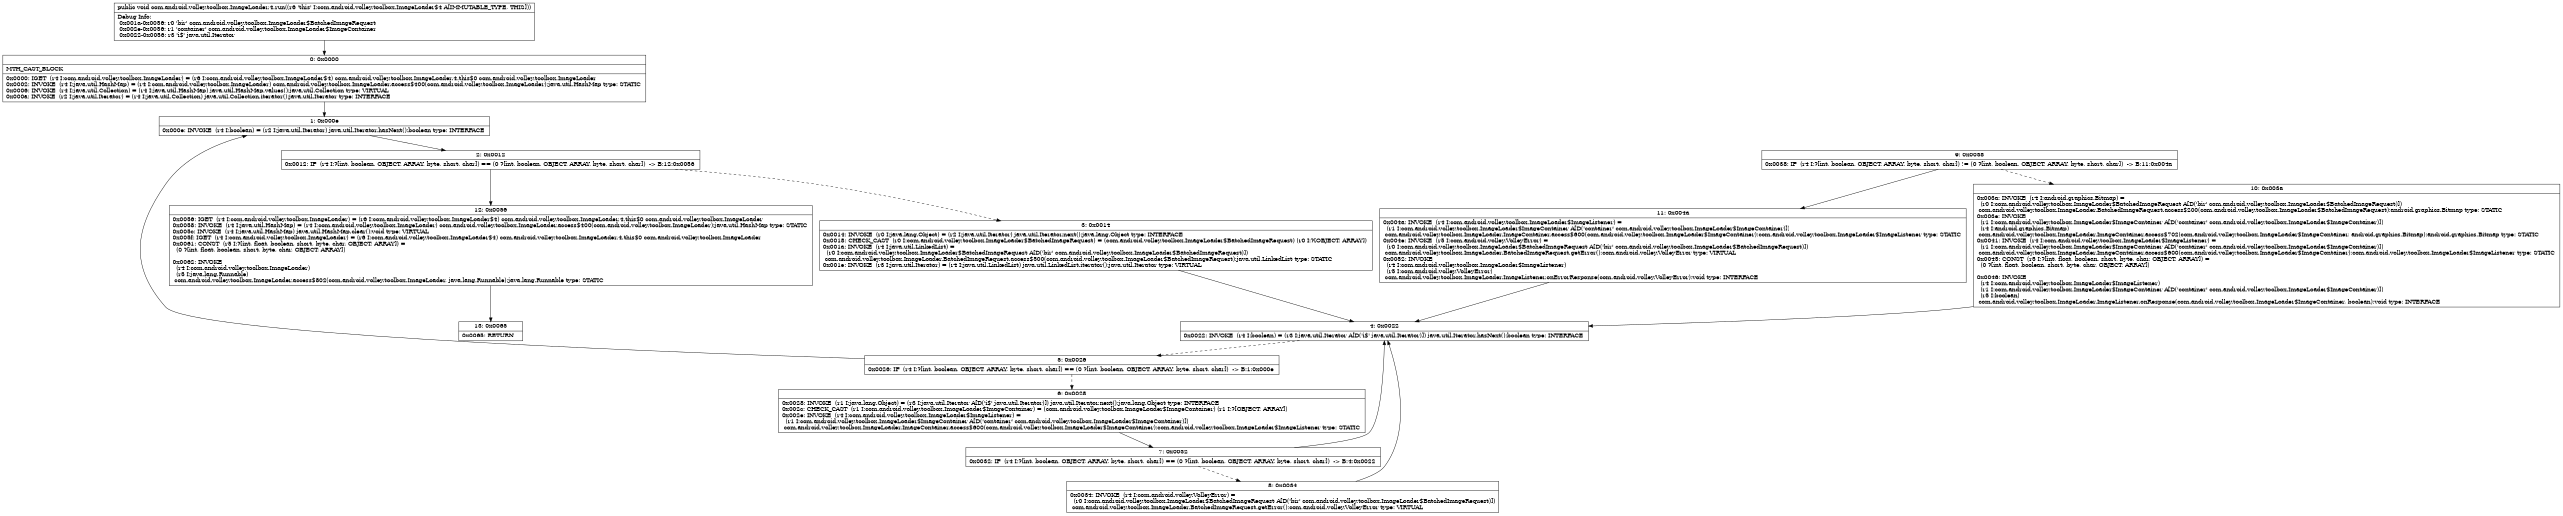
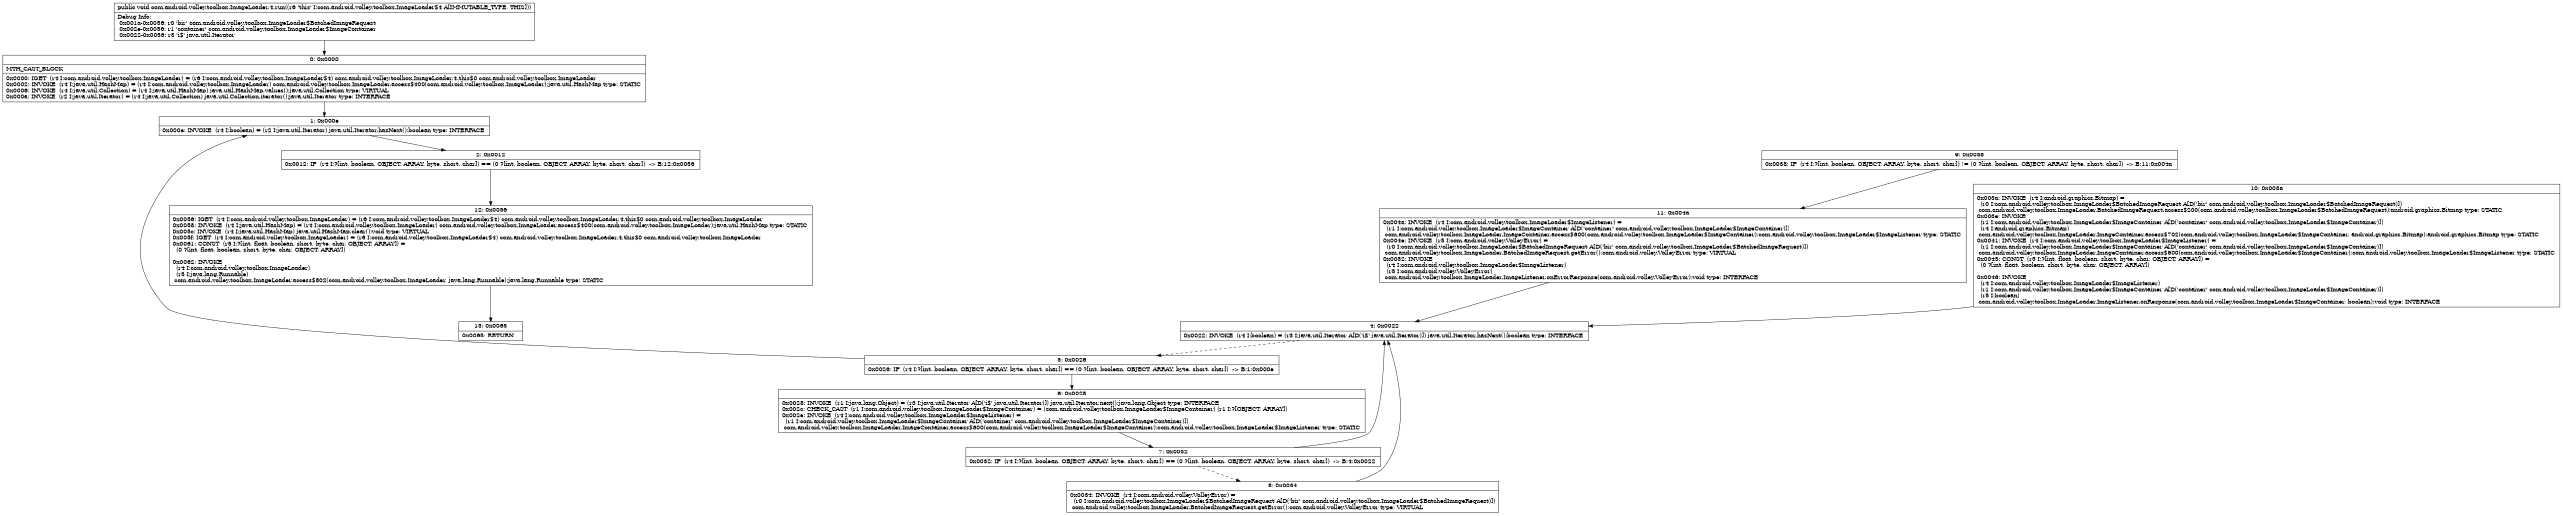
edge "9: 0x0038" -> "10: 0x003a": removed
node "3: 0x0014": removed
edge "5: 0x0026" -> "6: 0x0028": style dashed -> solid
